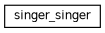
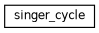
node "singer_singer": label "singer_singer" -> "singer_cycle"
